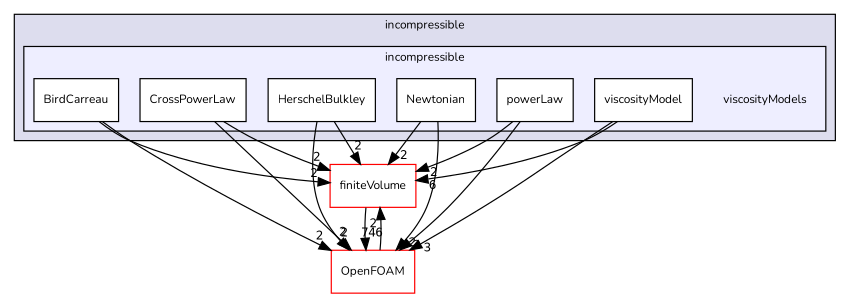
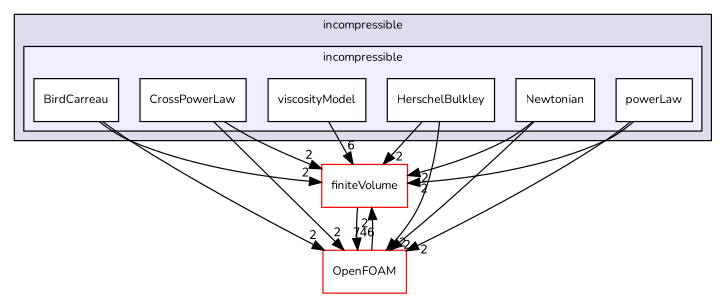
node "viscosityModels": removed
edge "viscosityModel" -> "OpenFOAM": removed
